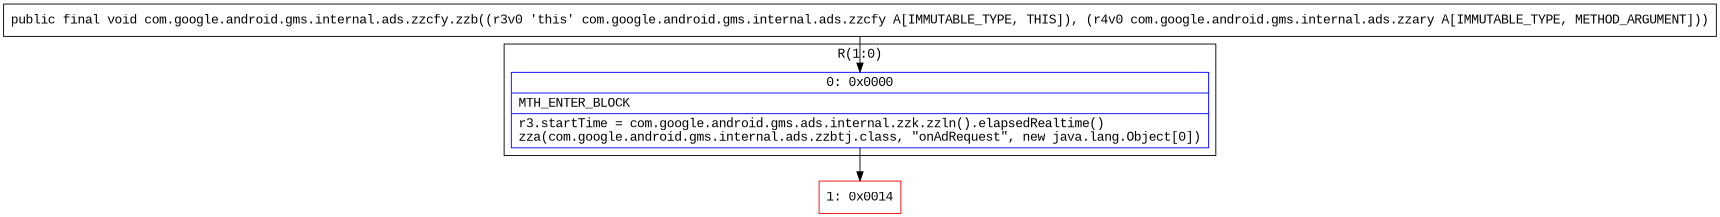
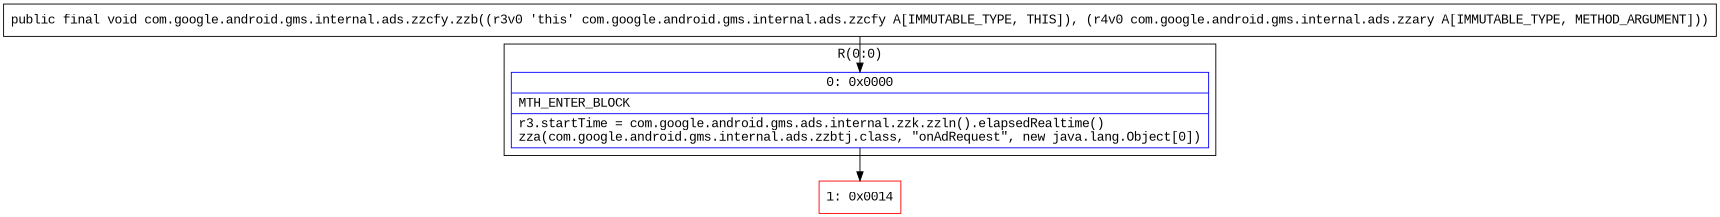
cluster "R(1:0)": label "R(1:0)" -> "R(0:0)"
